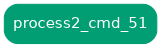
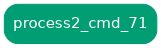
node "process2_cmd_51": label "process2_cmd_51" -> "process2_cmd_71"
